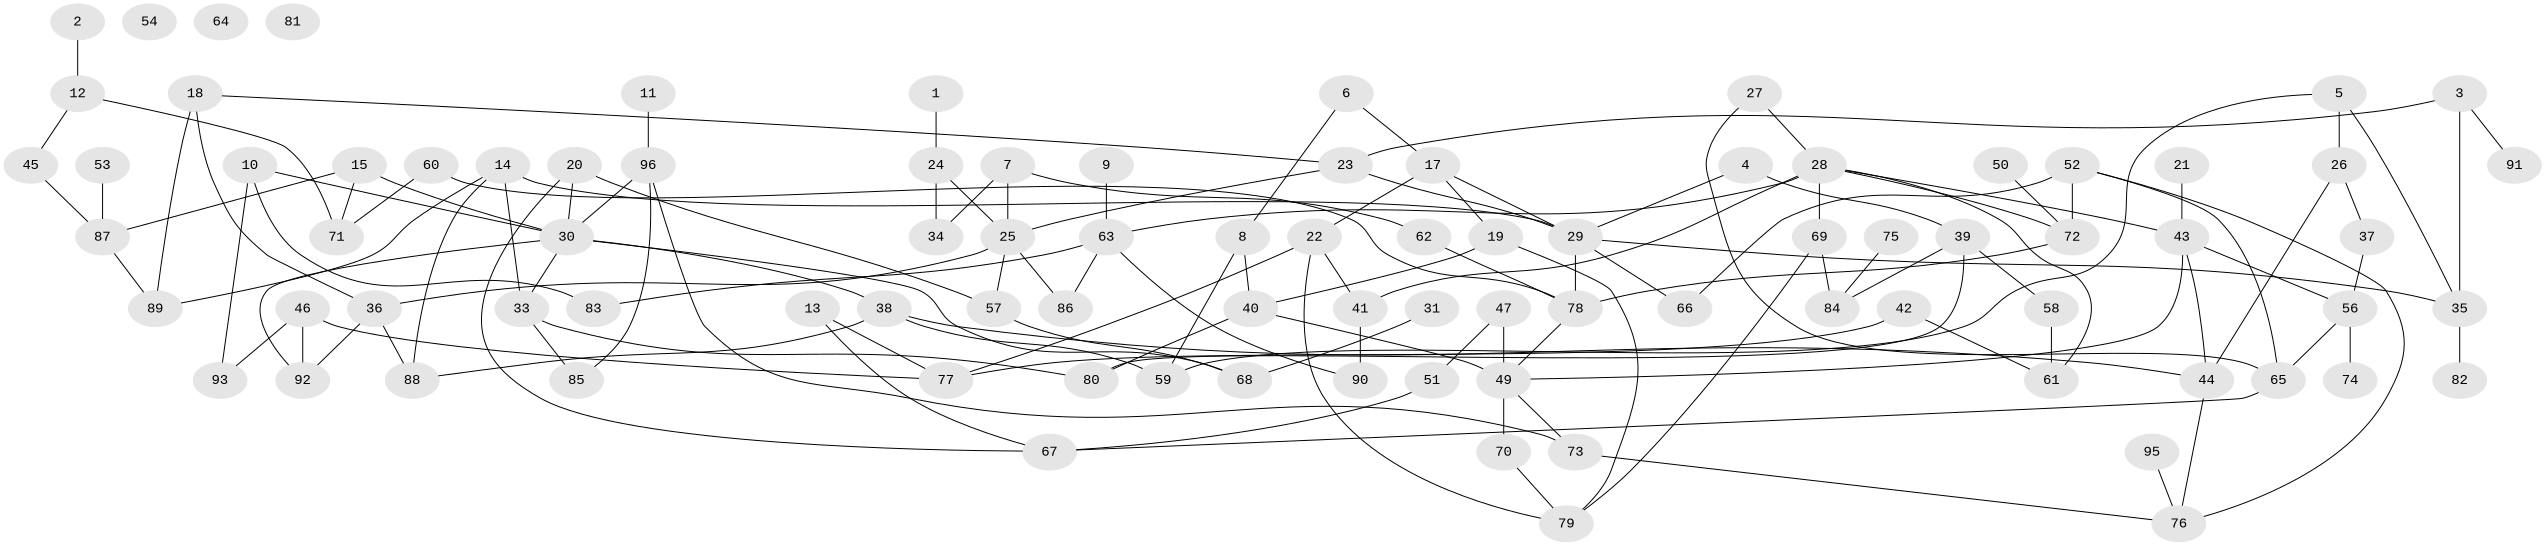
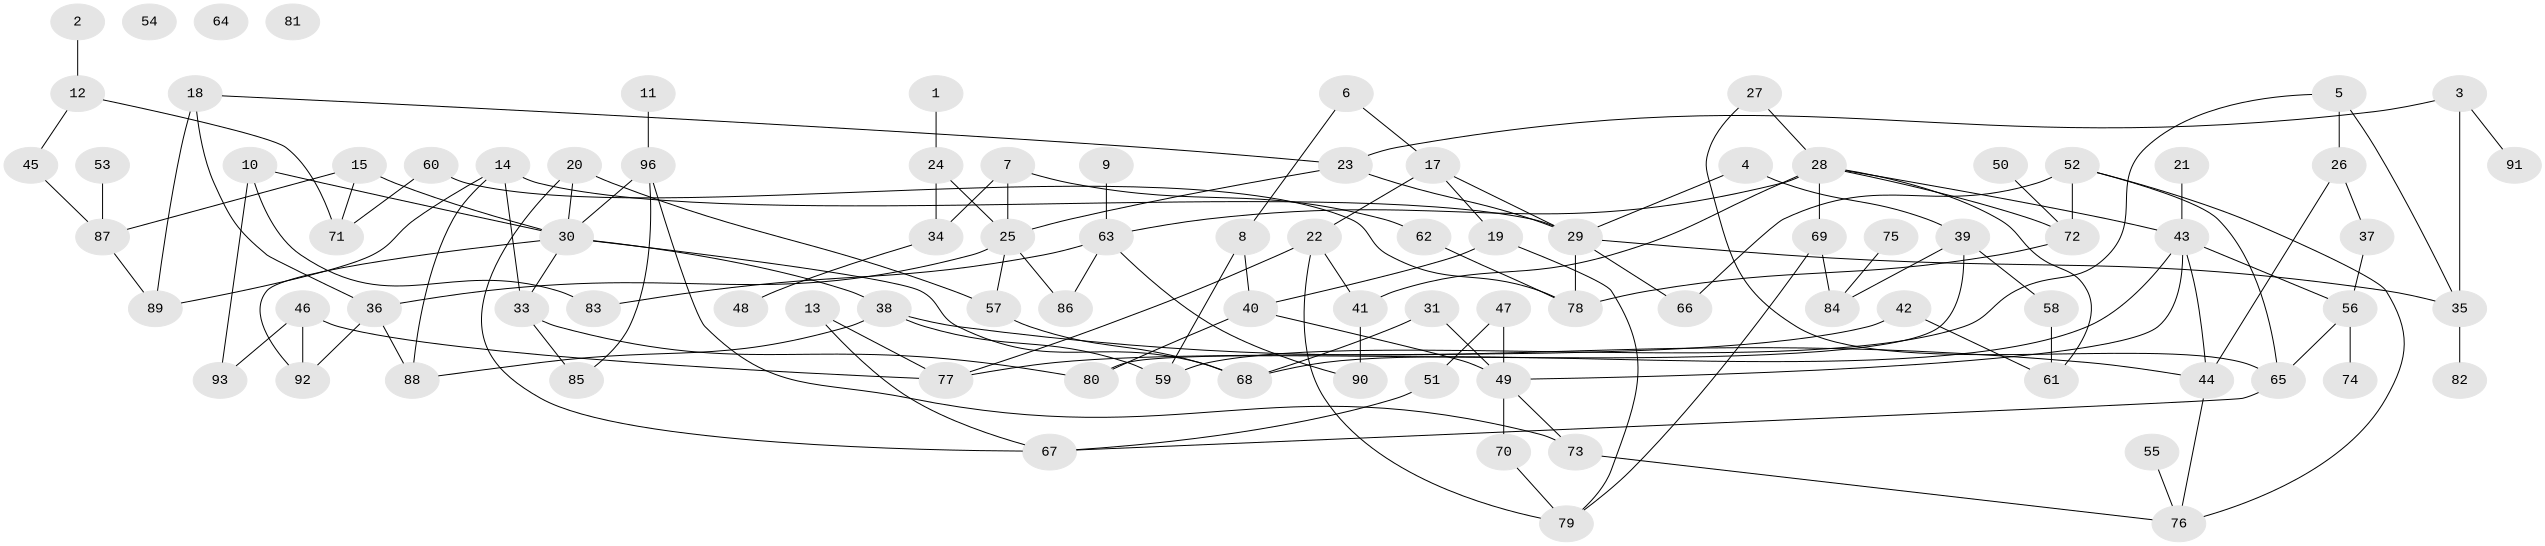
node "48": added
edge "78" -- "49": now "31" -- "49"
edge "43" -- "68": added
node "95": label "95" -> "55"
